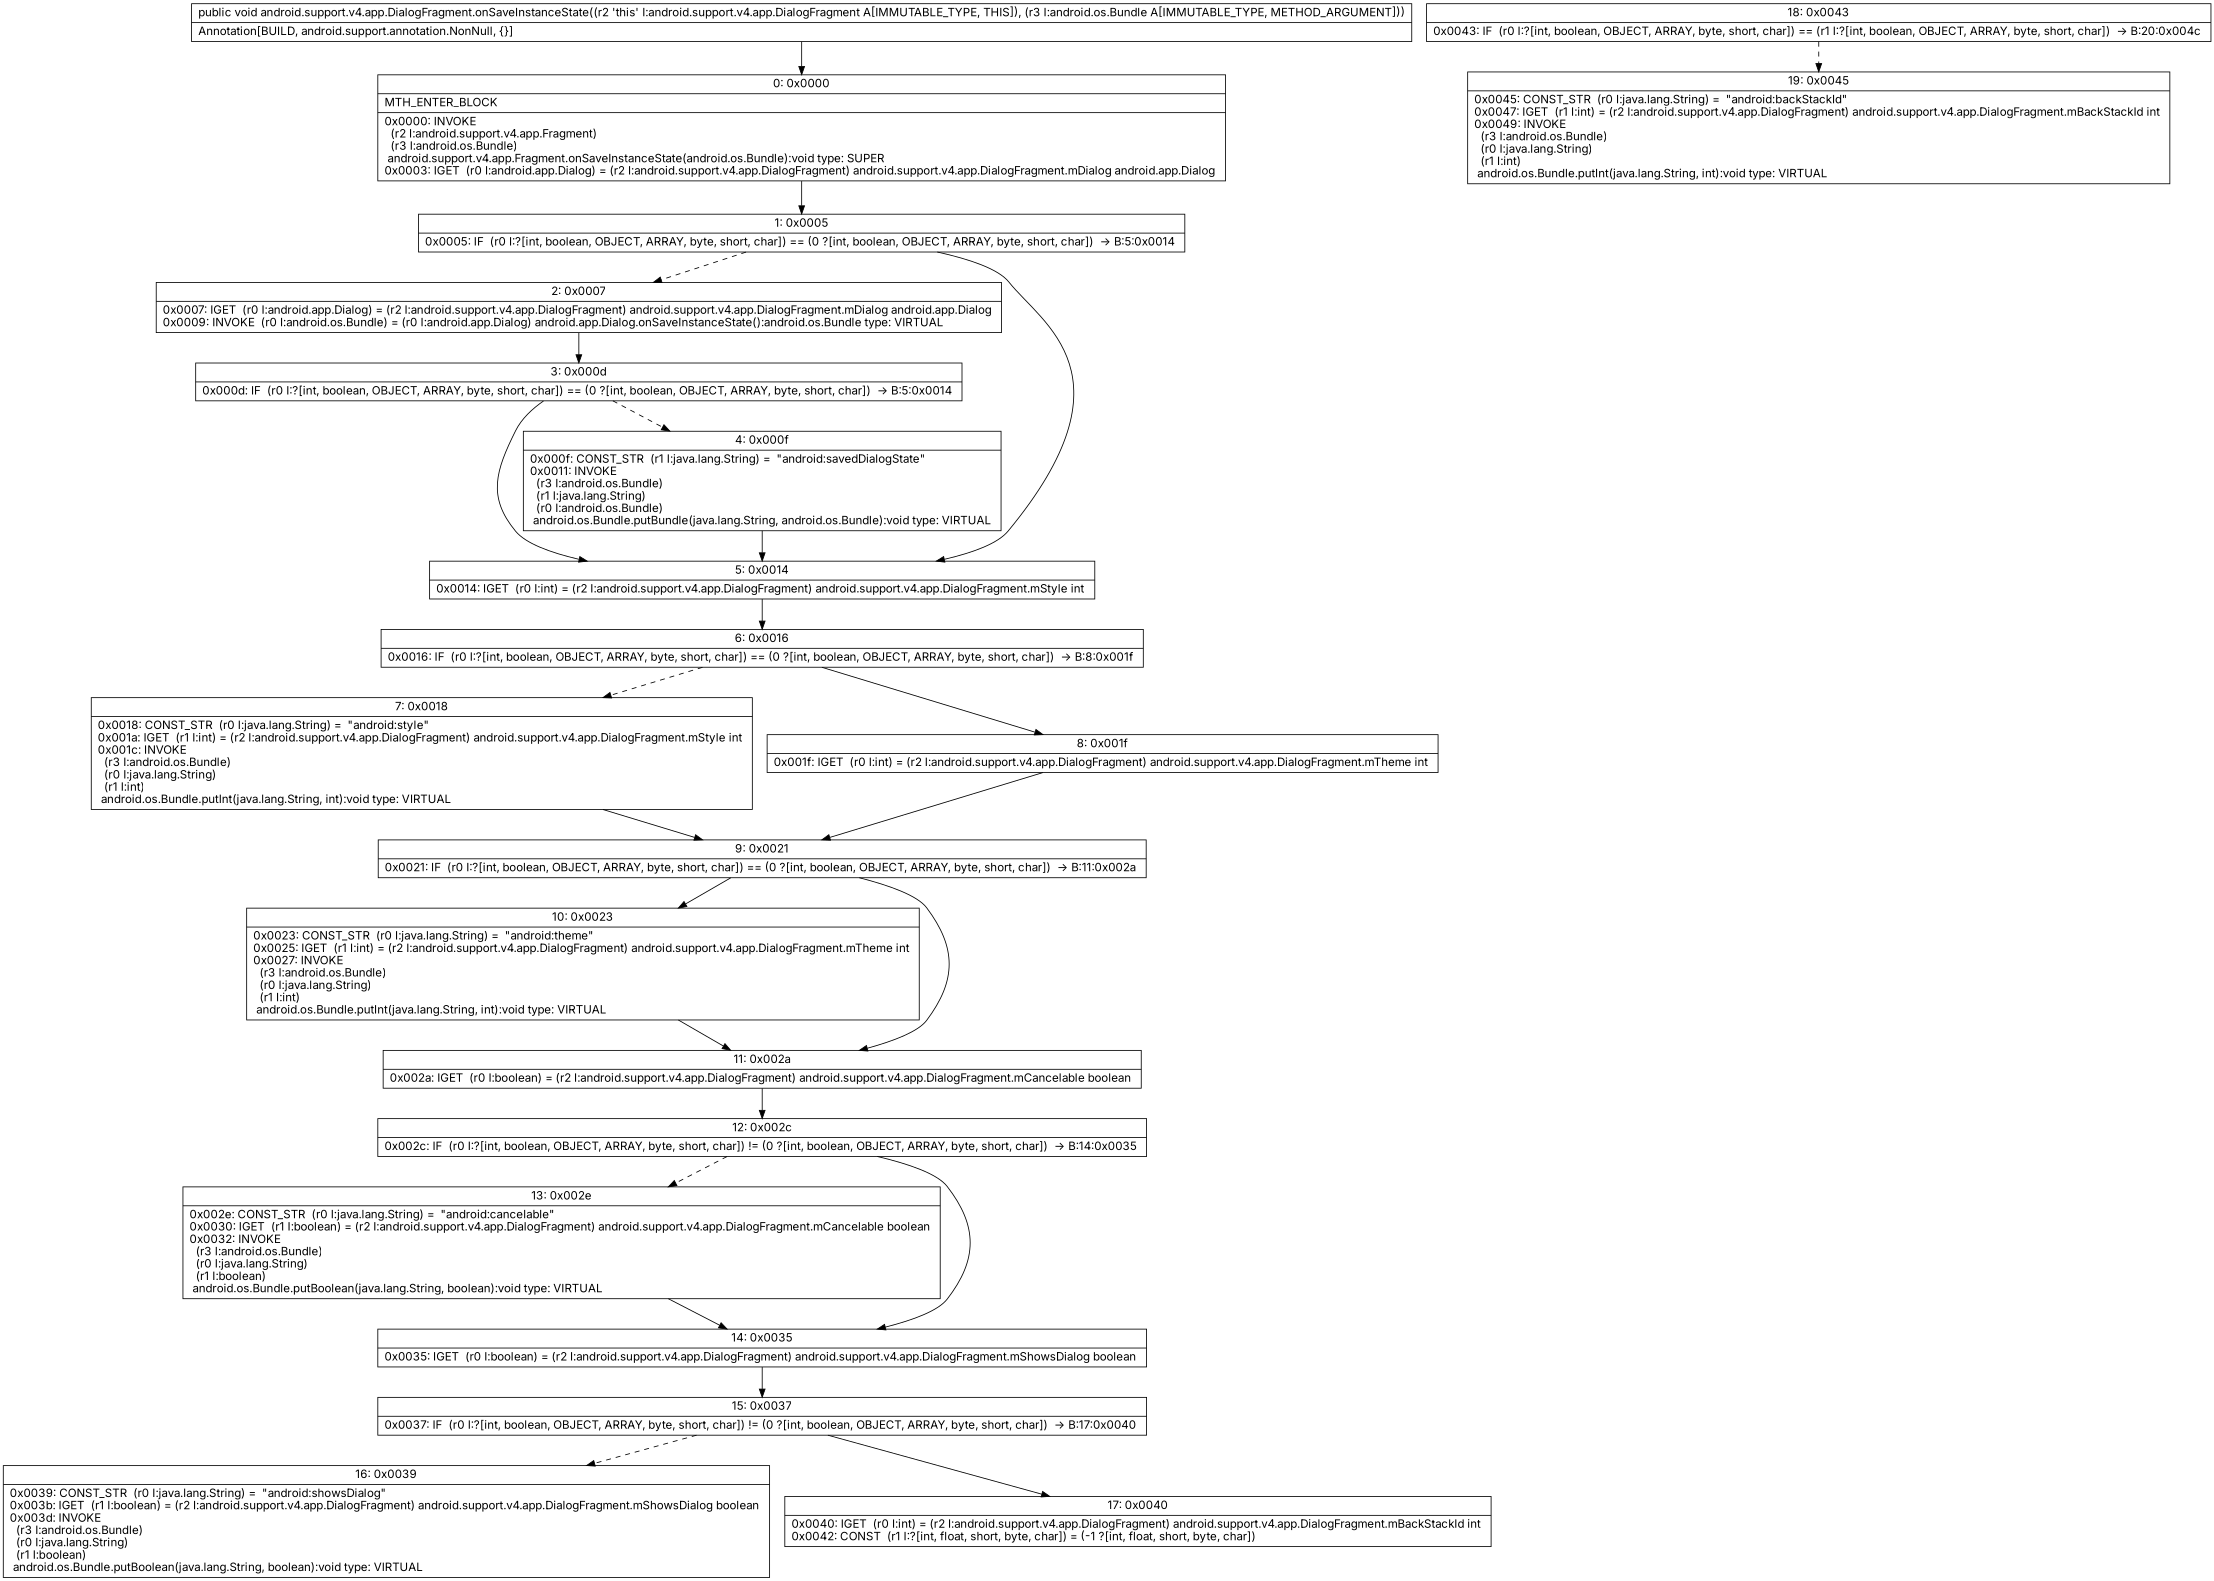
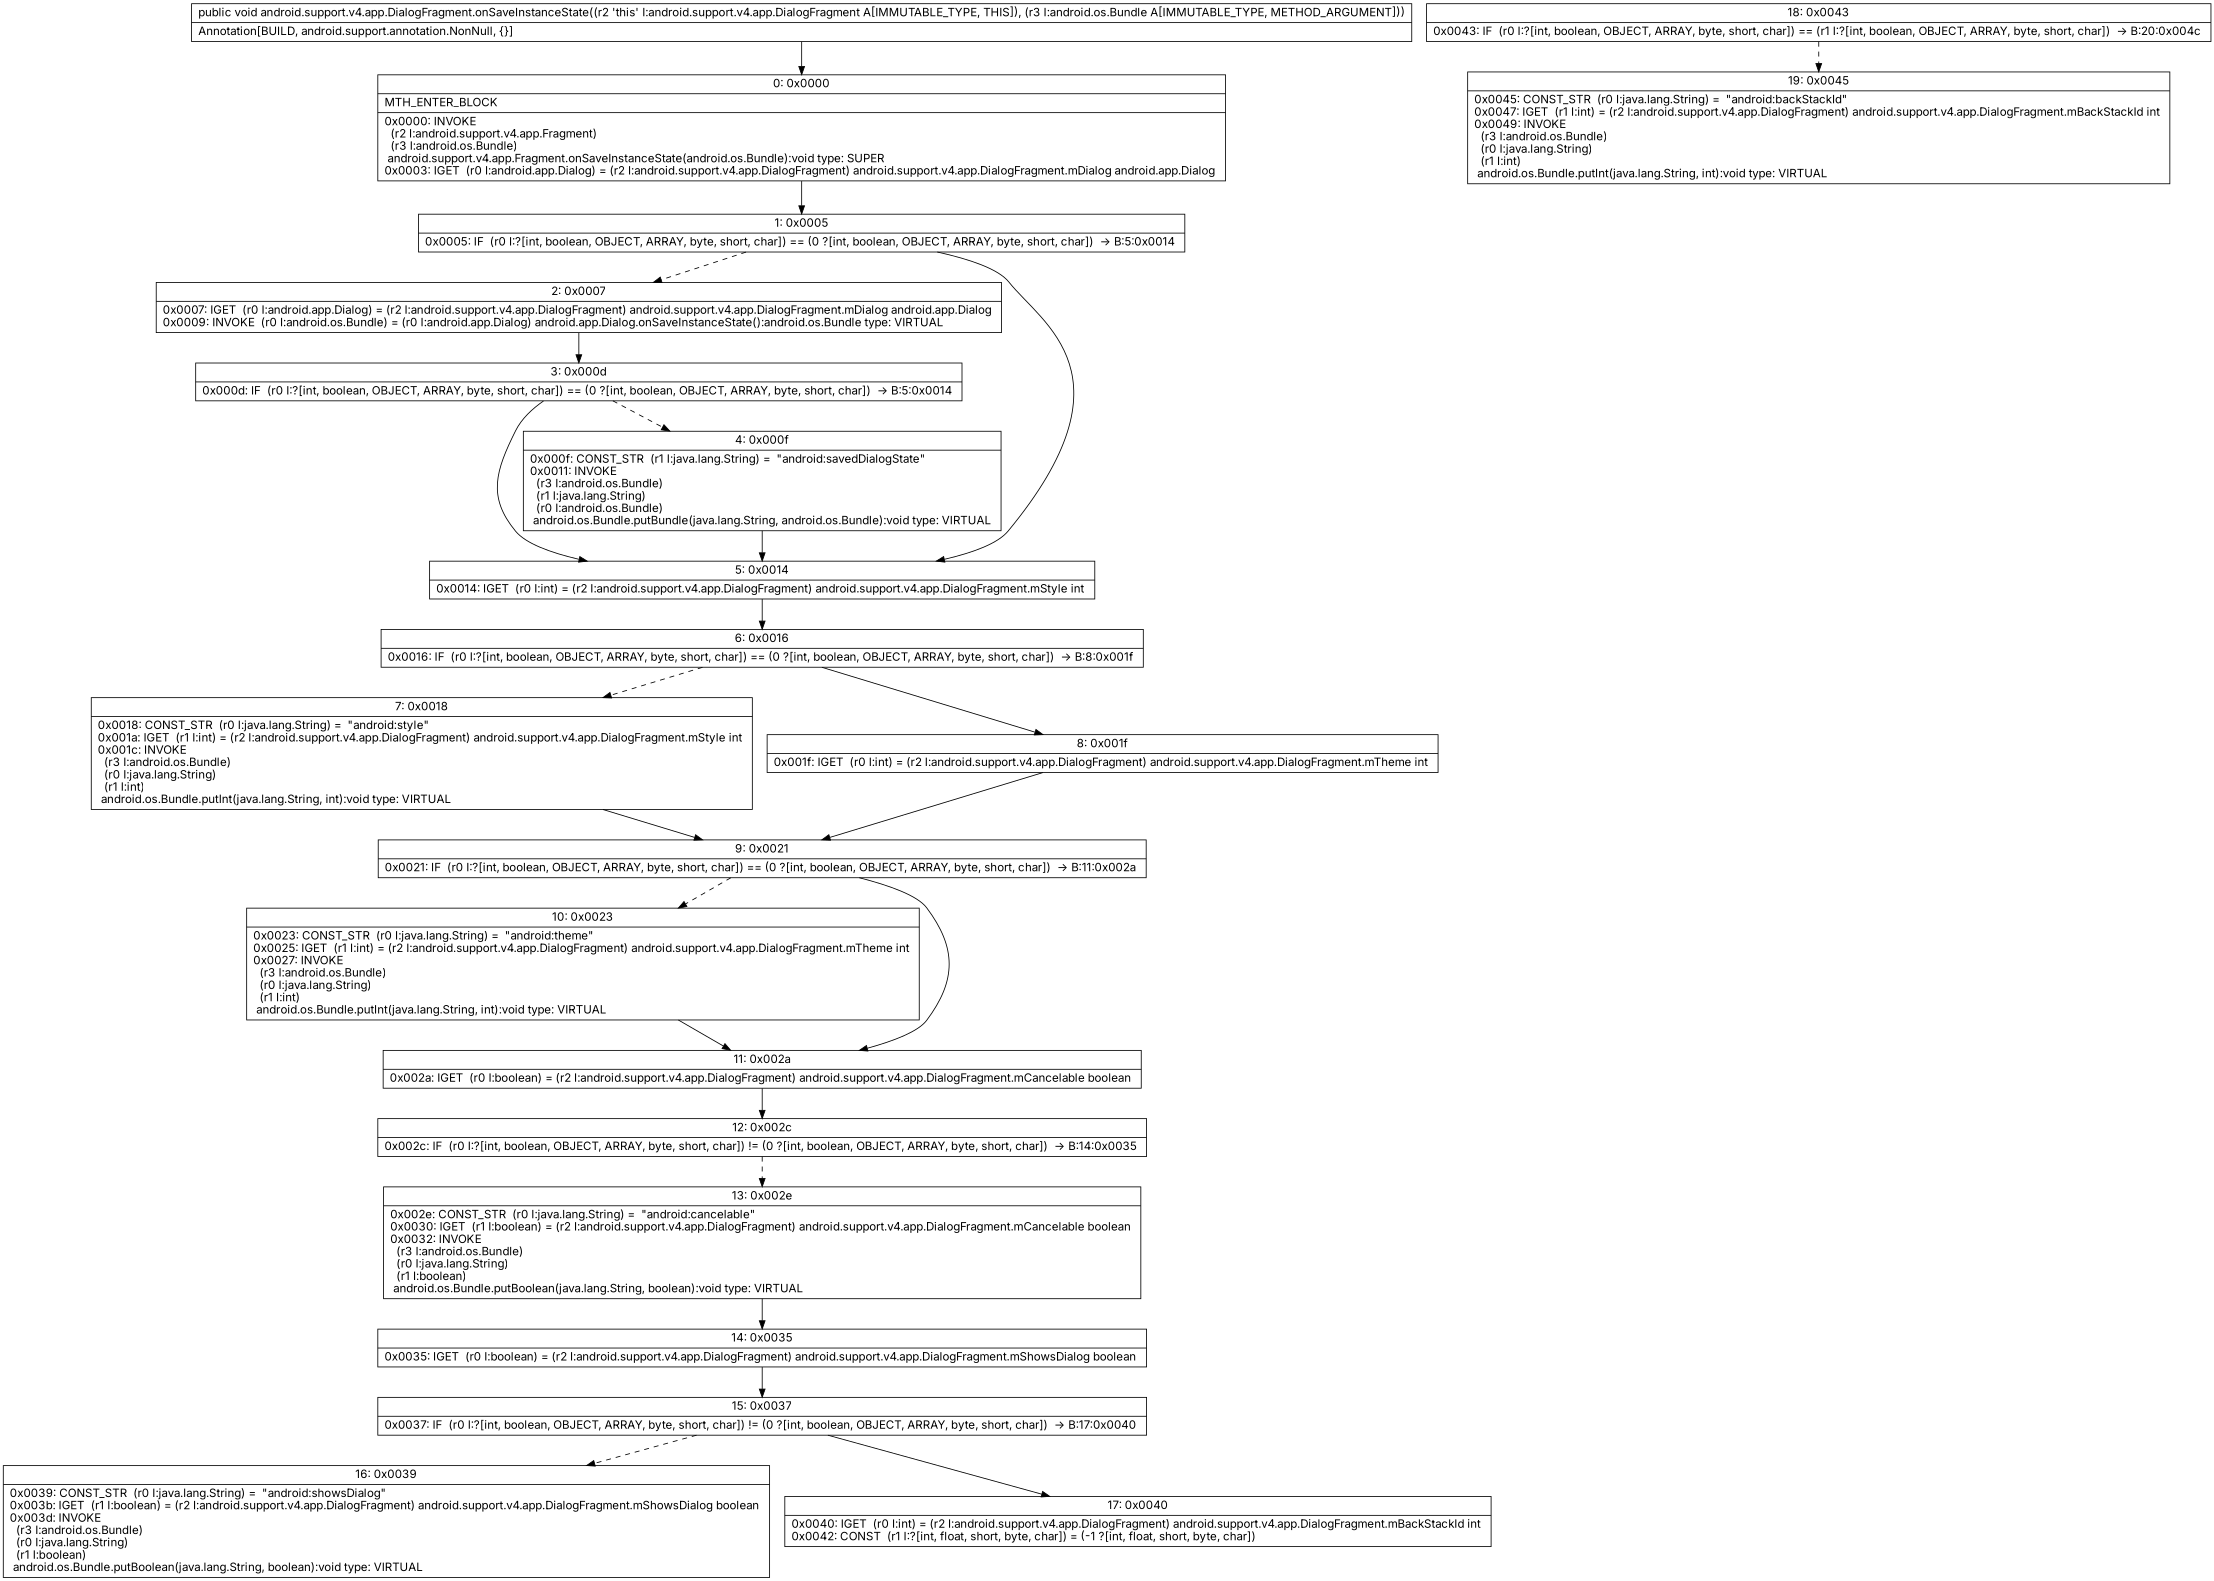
edge "9: 0x0021" -> "10: 0x0023": style solid -> dashed
edge "12: 0x002c" -> "14: 0x0035": removed
